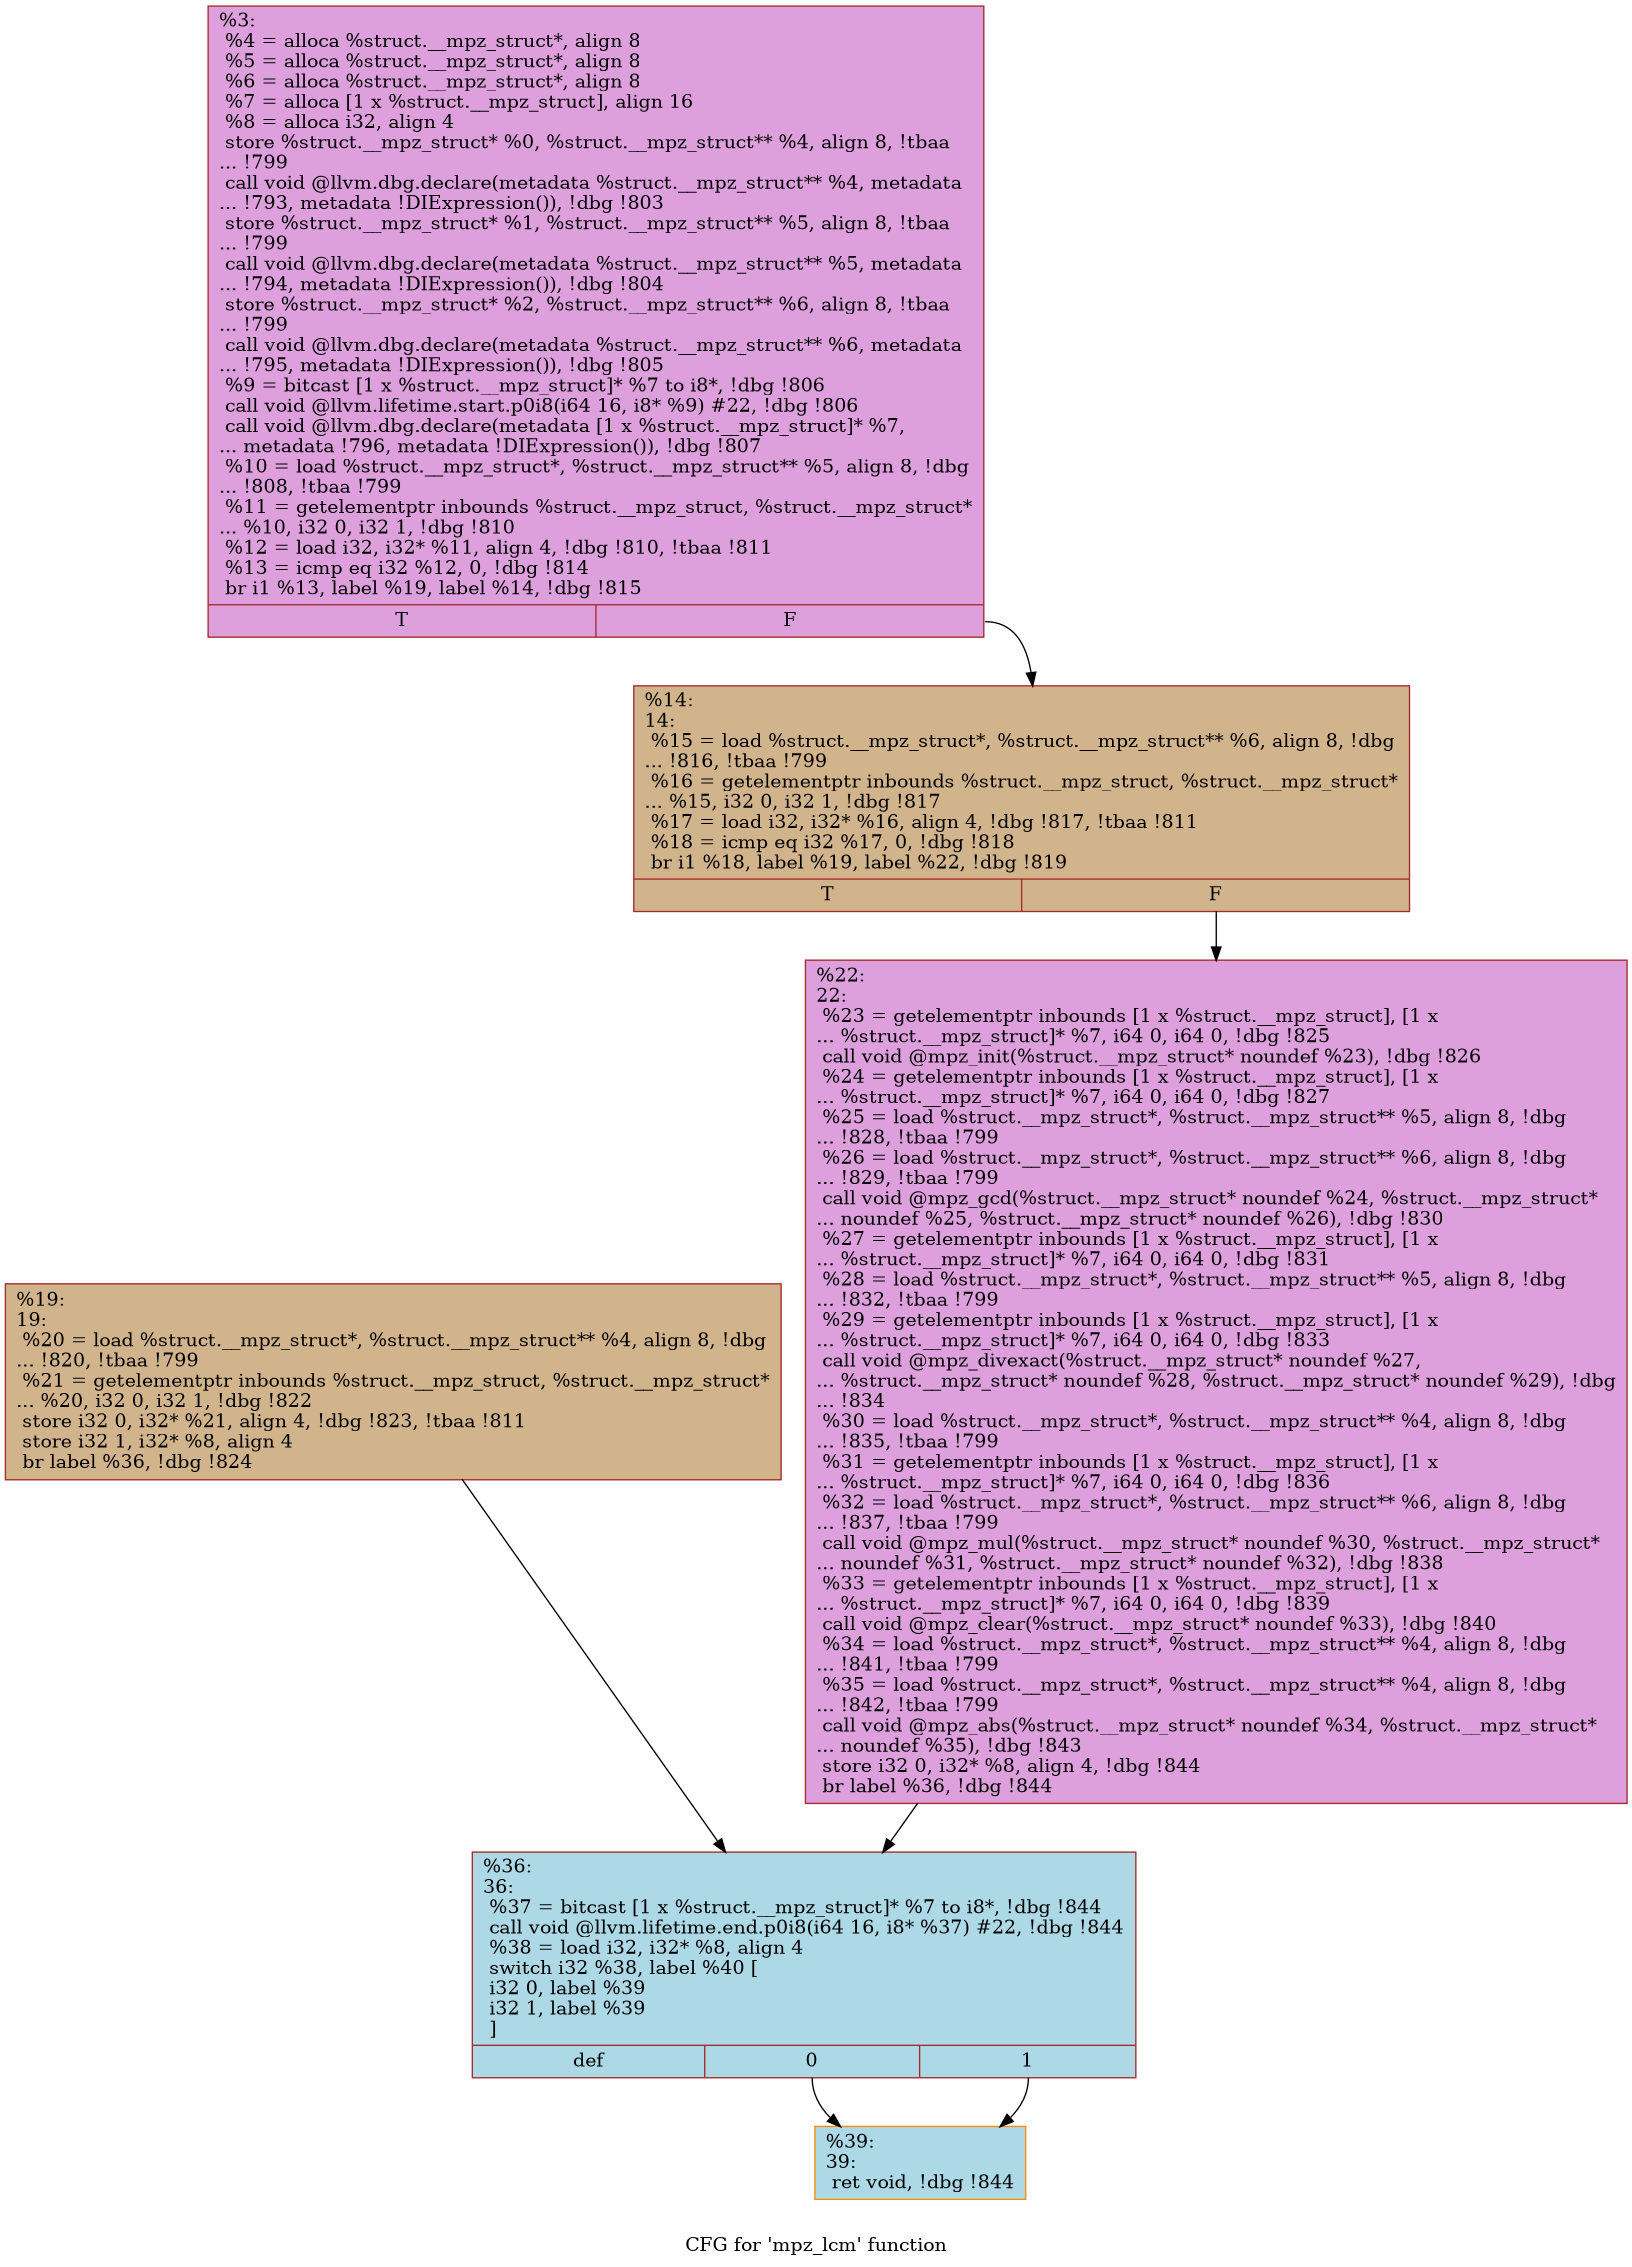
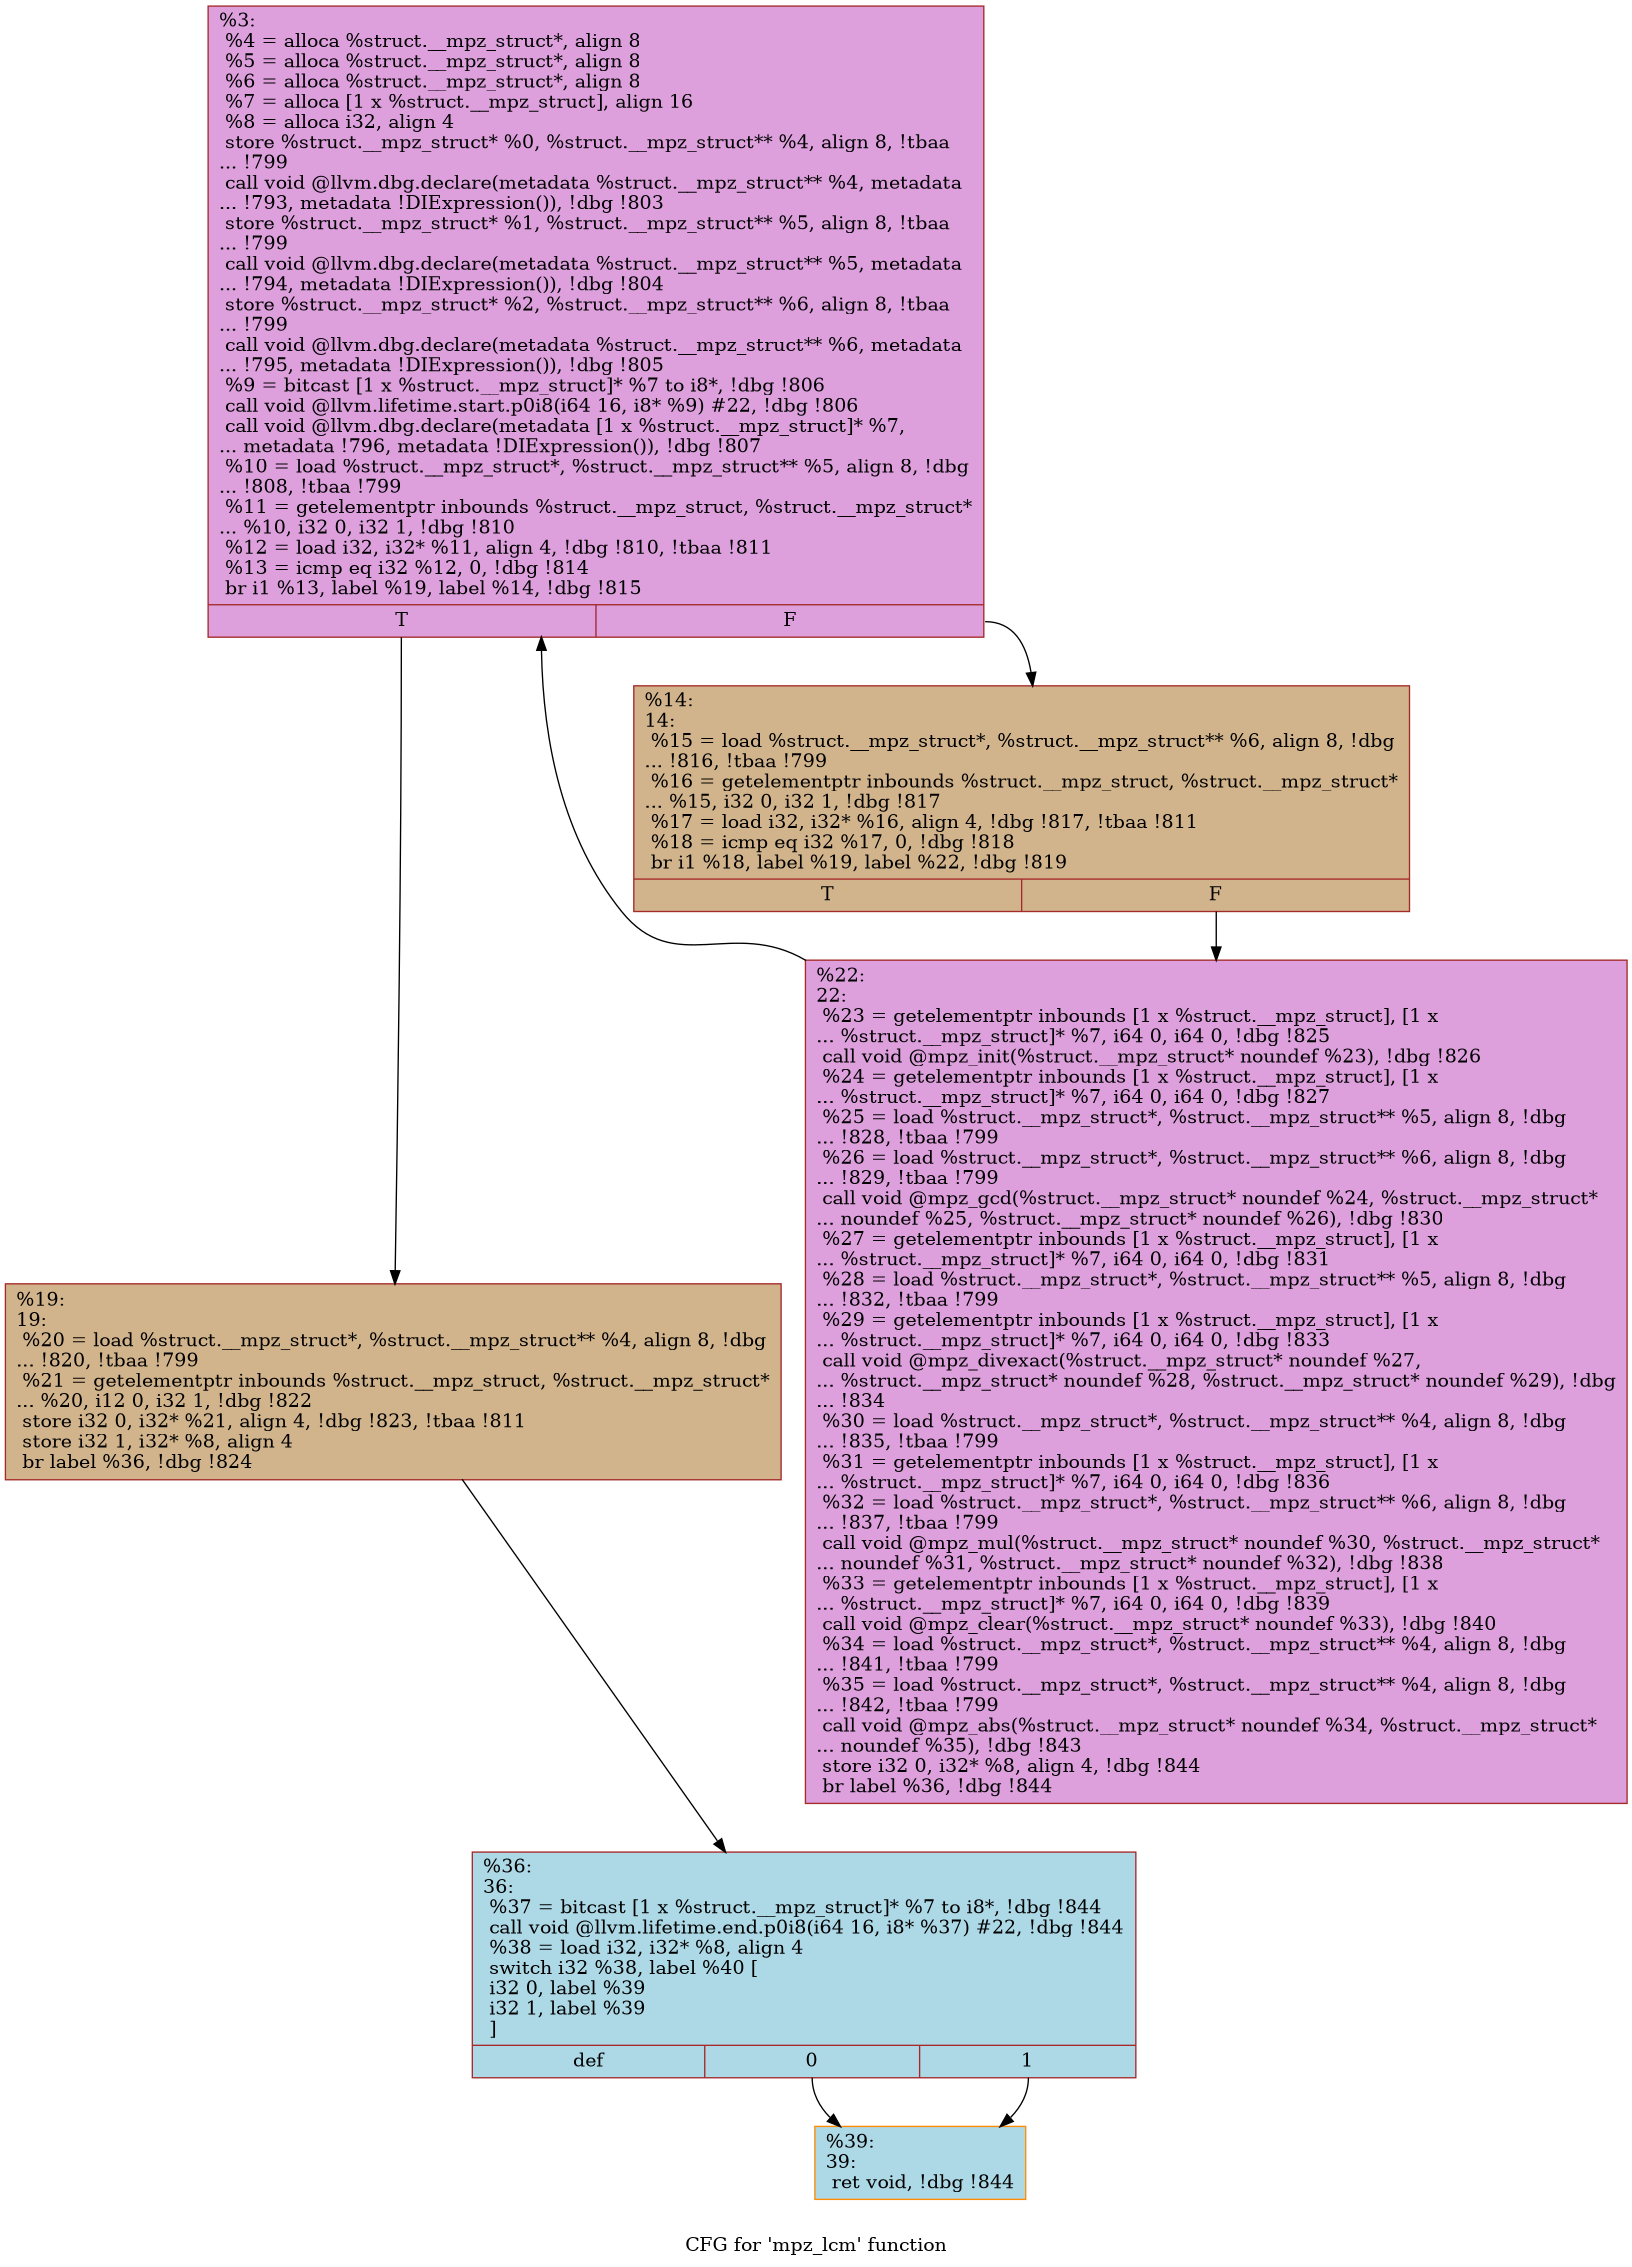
edge "%3:" -> "%19:": added
node "%19:": text "... %20, i32 0, i32 1, !dbg !822" -> "... %20, i12 0, i32 1, !dbg !822"
edge "%22:" -> "%36:": now "%22:" -> "%3:"
